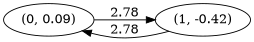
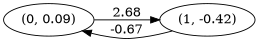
edge "(0, 0.09)" -> "(1, -0.42)": label "2.78" -> "2.68"
edge "(1, -0.42)" -> "(0, 0.09)": label "2.78" -> "-0.67"
